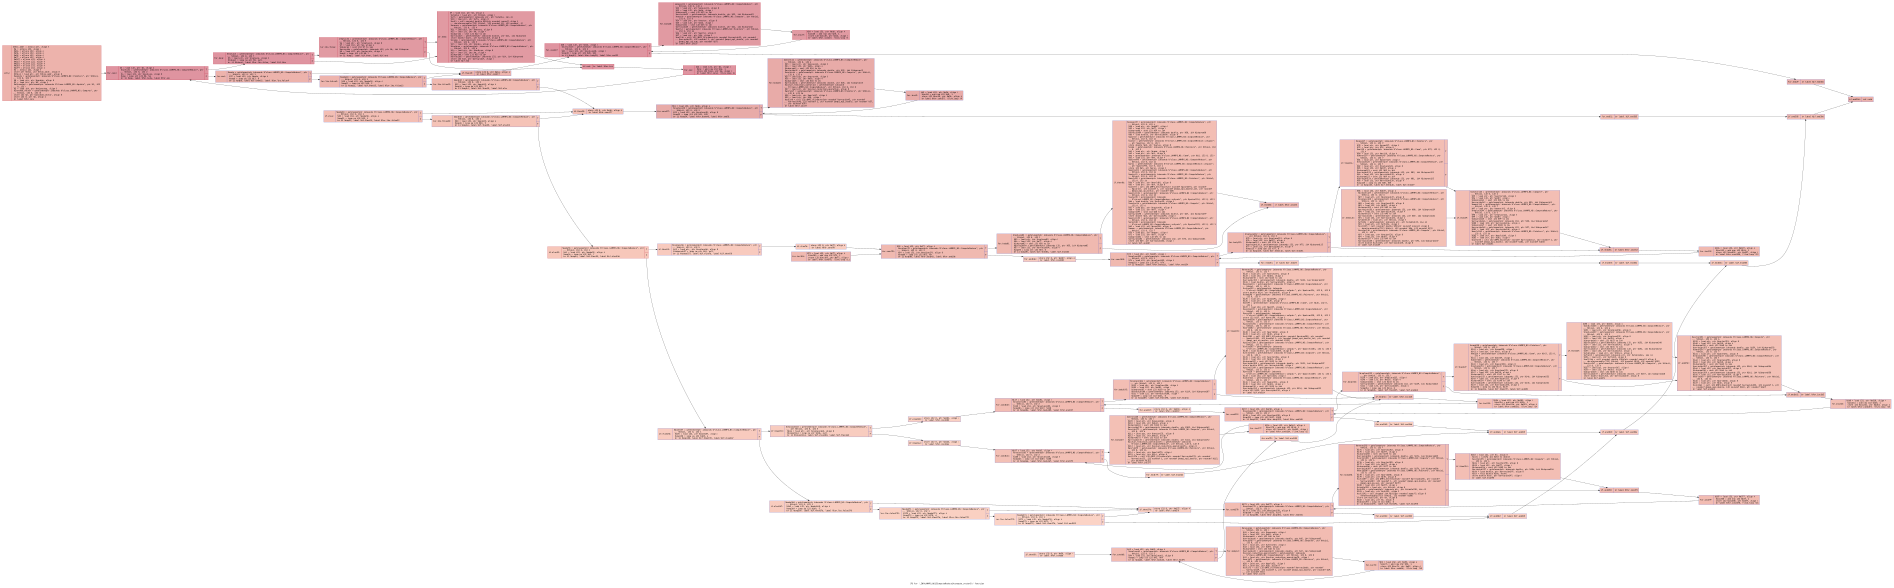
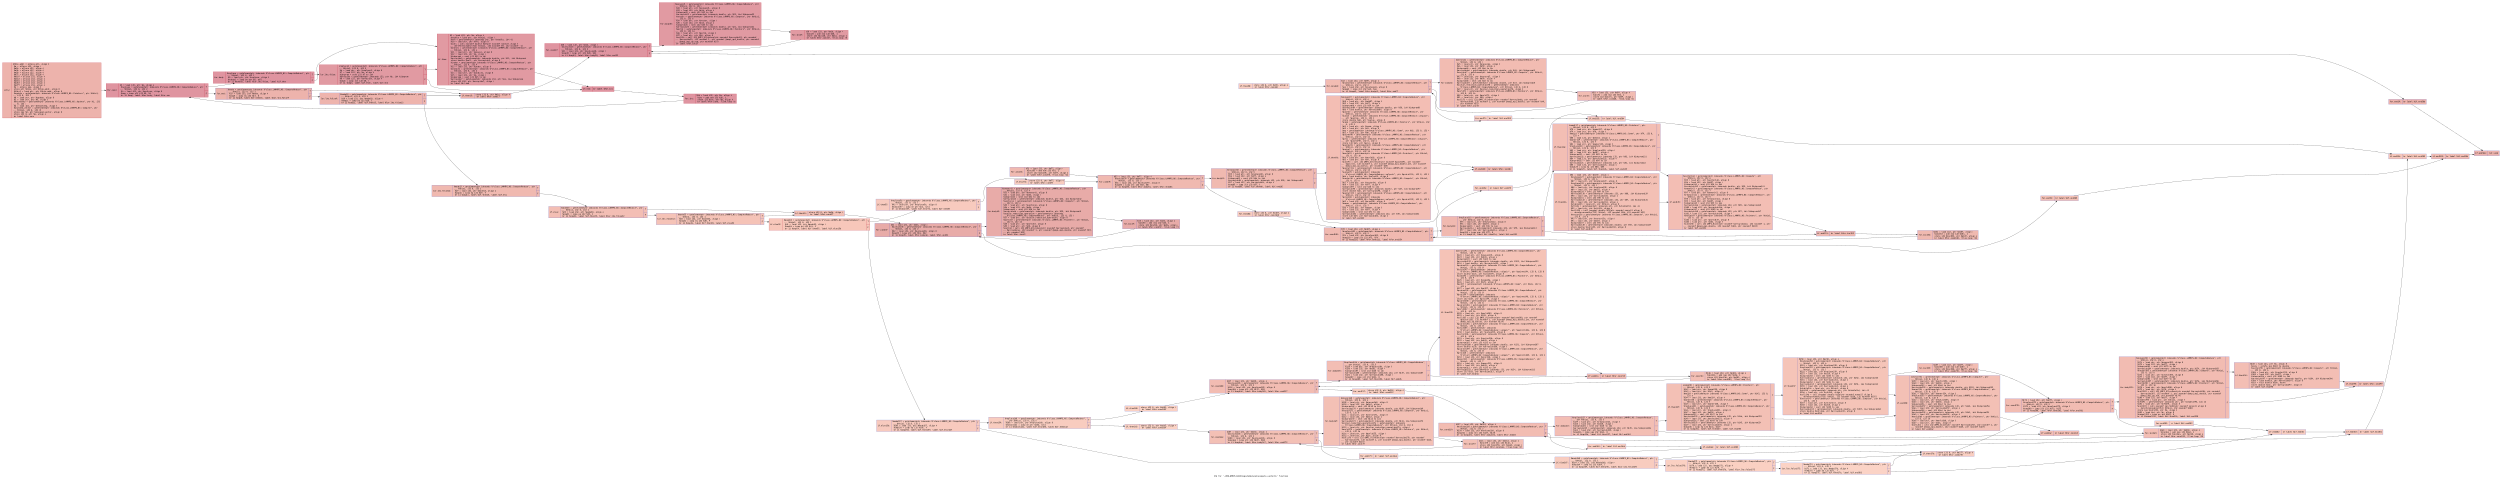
edge "lor.lhs.false12:" -> "if.then35:": now "lor.lhs.false12:" -> "if.else:"
node "if.then55:": text "%inbounds57 = icmp ne ptr %42, null" -> "%tobool57 = icmp ne ptr %42, null"
edge "for.end75:" -> "if.end214:": now "for.end75:" -> "if.end155:"
edge "if.end298:" -> "for.inc299:": now "if.then237:" -> "for.inc299:"
